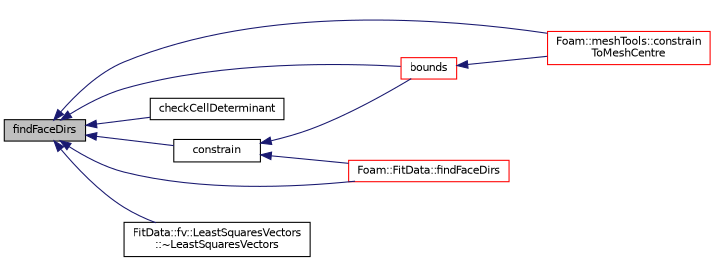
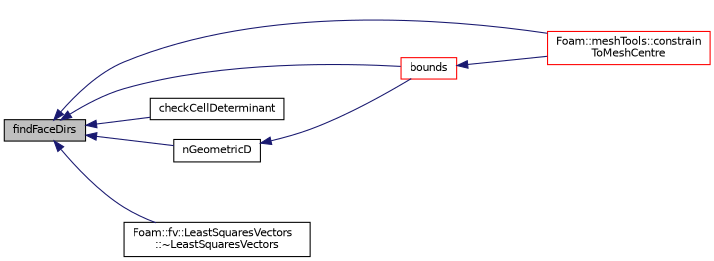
node "constrain": label "constrain" -> "nGeometricD"
node "Foam::FitData::findFaceDirs": removed
node "FitData::fv::LeastSquaresVectors ::~LeastSquaresVectors": label "FitData::fv::LeastSquaresVectors ::~LeastSquaresVectors" -> "Foam::fv::LeastSquaresVectors ::~LeastSquaresVectors"
